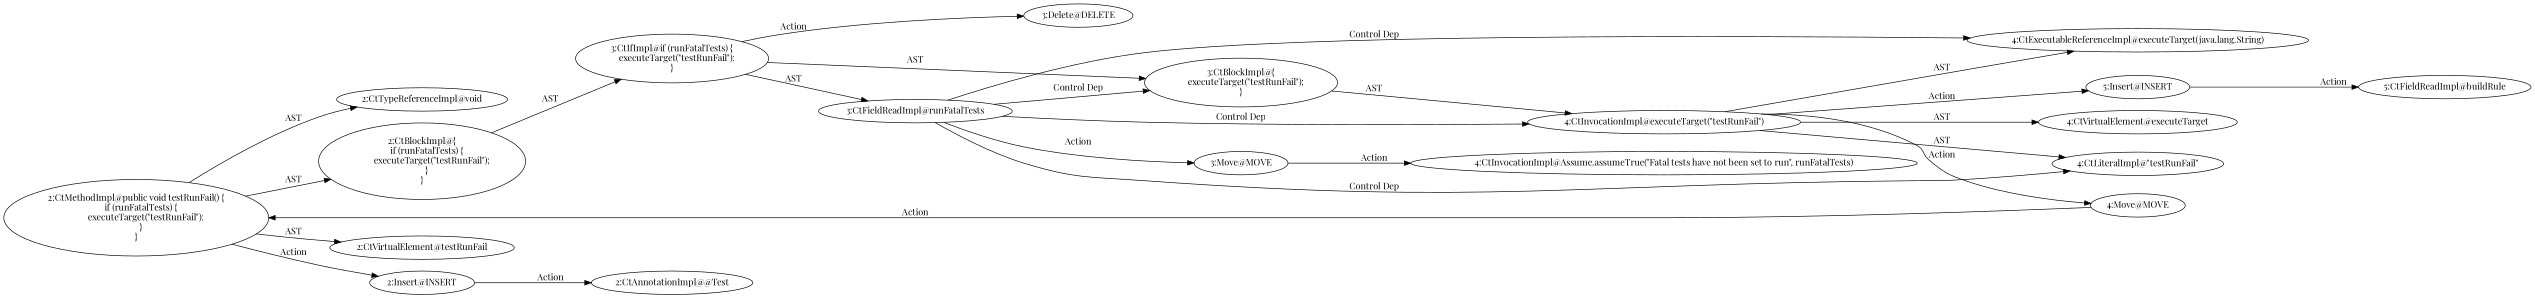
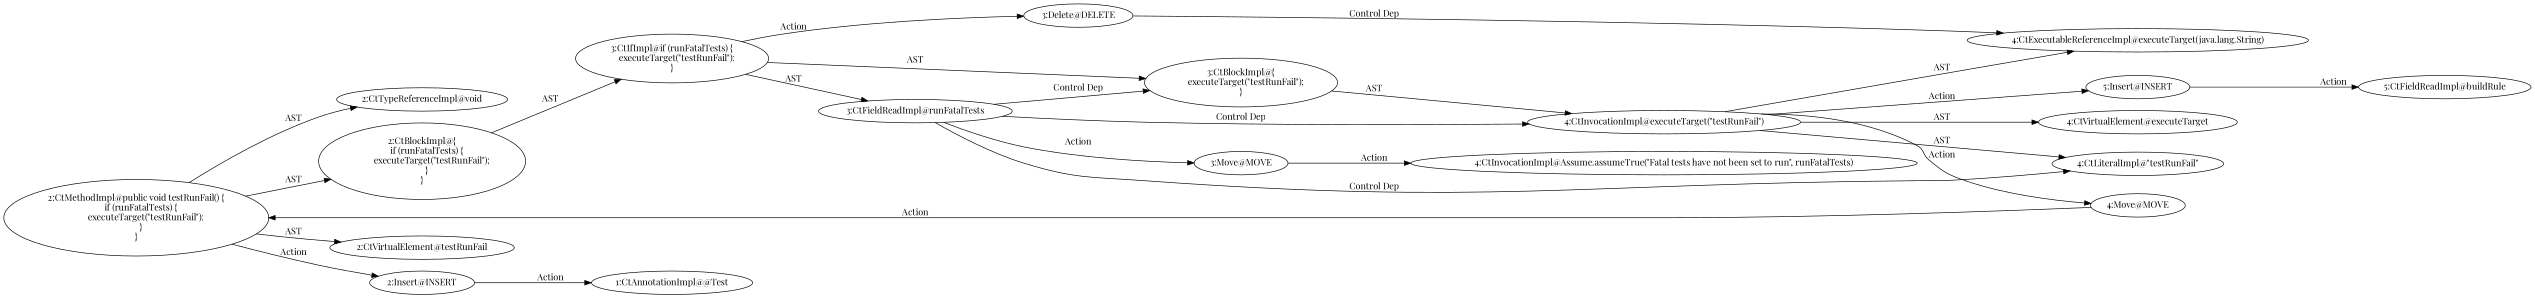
edge "3:CtFieldReadImpl@runFatalTests" -> "4:CtExecutableReferenceImpl@executeTarget(java.lang.String)": now "3:Delete@DELETE" -> "4:CtExecutableReferenceImpl@executeTarget(java.lang.String)"
node "2:CtAnnotationImpl@@Test": label "2:CtAnnotationImpl@@Test" -> "1:CtAnnotationImpl@@Test"
